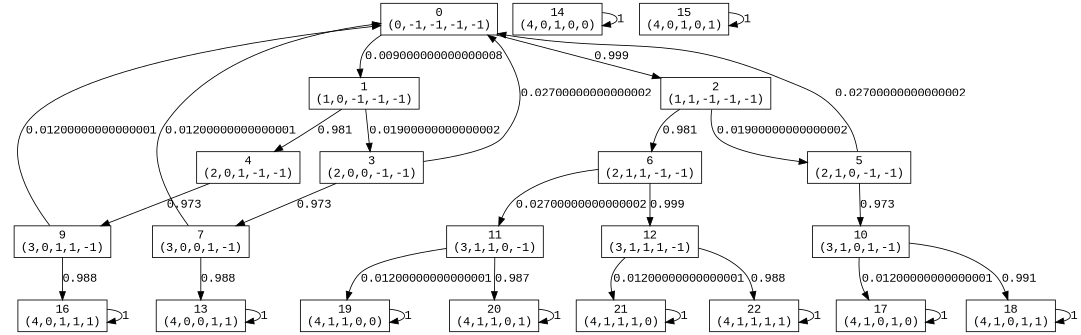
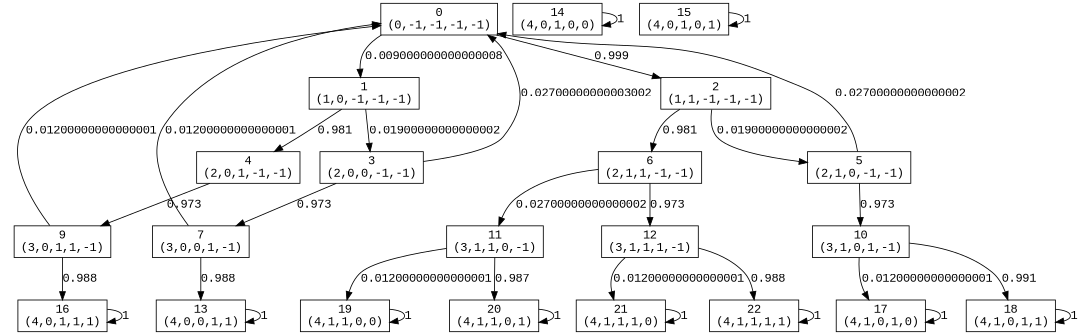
edge "3 (2,0,0,-1,-1)" -> "0 (0,-1,-1,-1,-1)": label "0.02700000000000002" -> "0.02700000000003002"
edge "6 (2,1,1,-1,-1)" -> "12 (3,1,1,1,-1)": label "0.999" -> "0.973"
